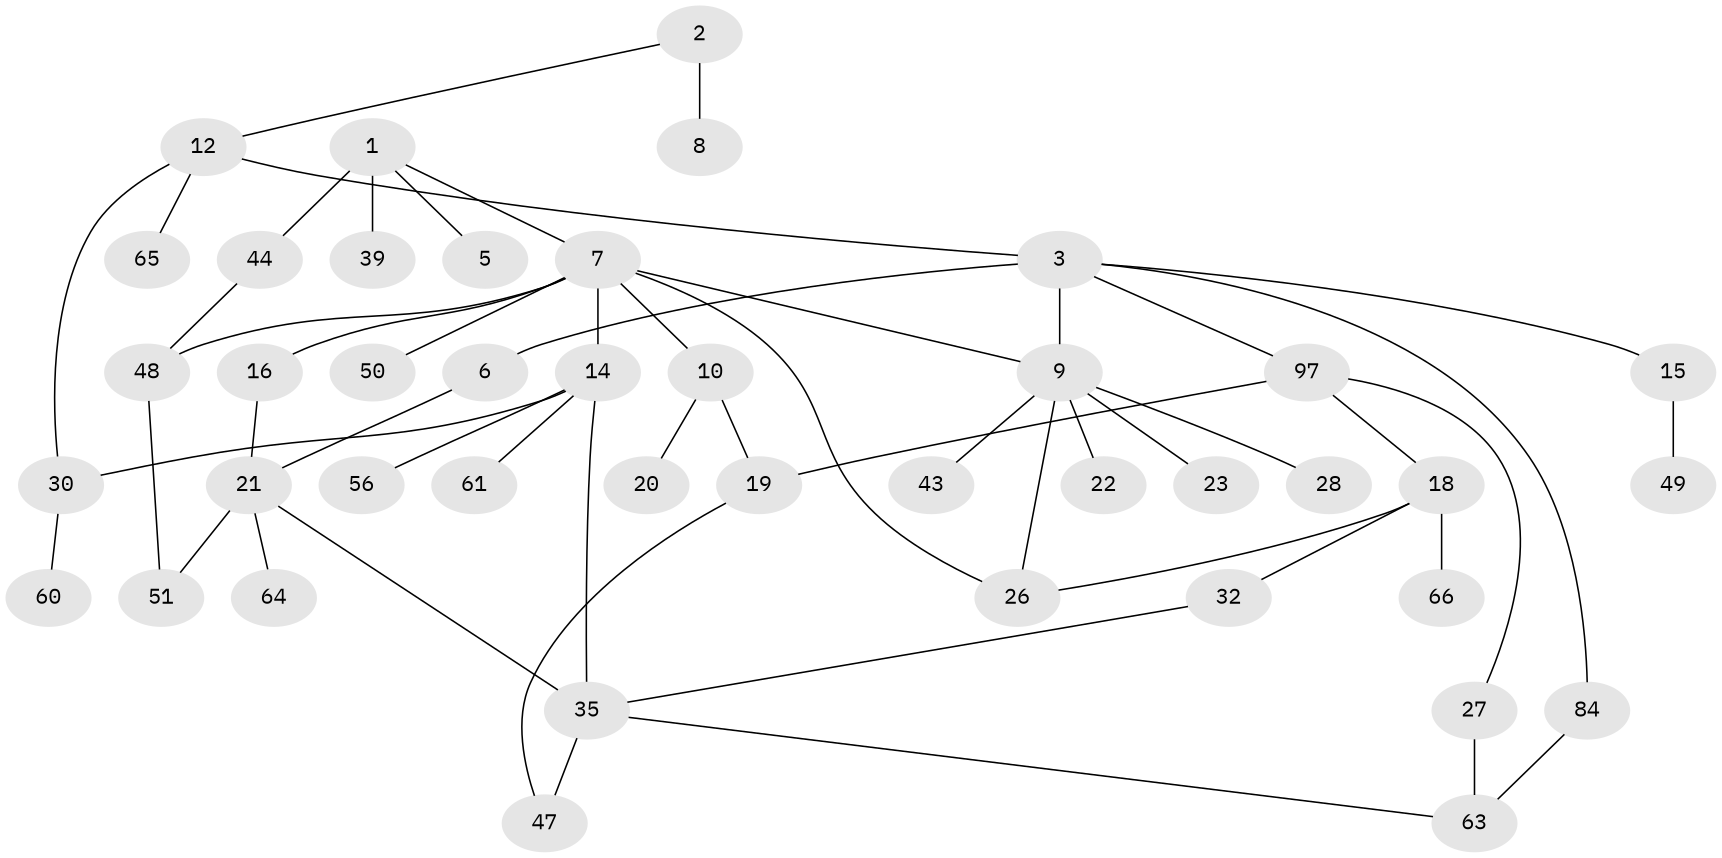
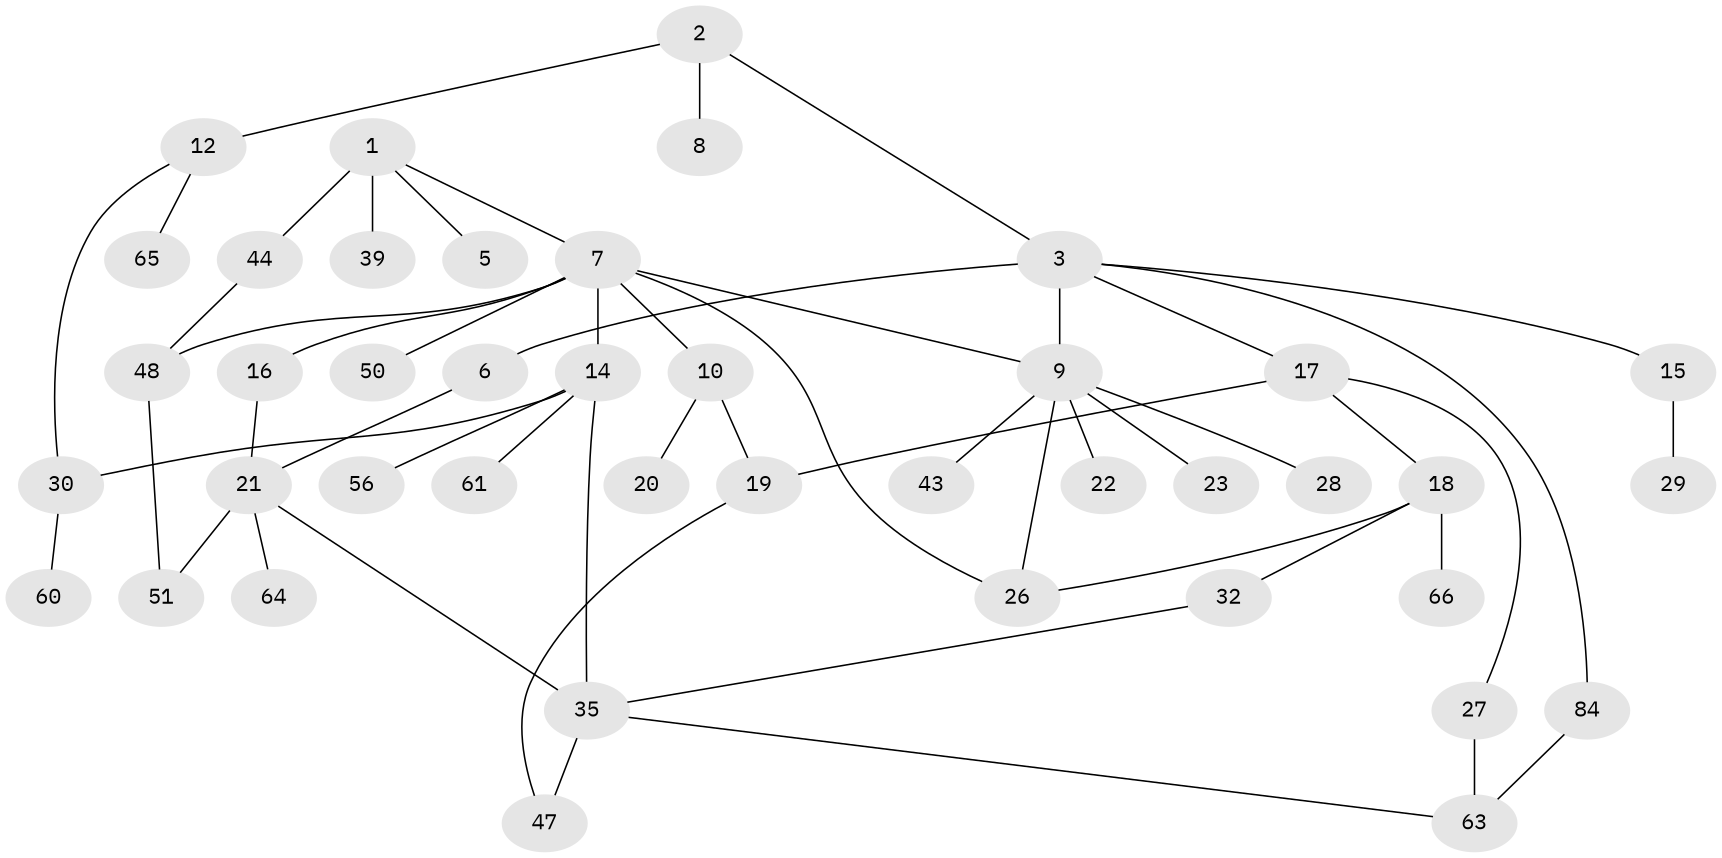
edge "12" -- "3": now "2" -- "3"
node "97": label "97" -> "17"
node "49": label "49" -> "29"
